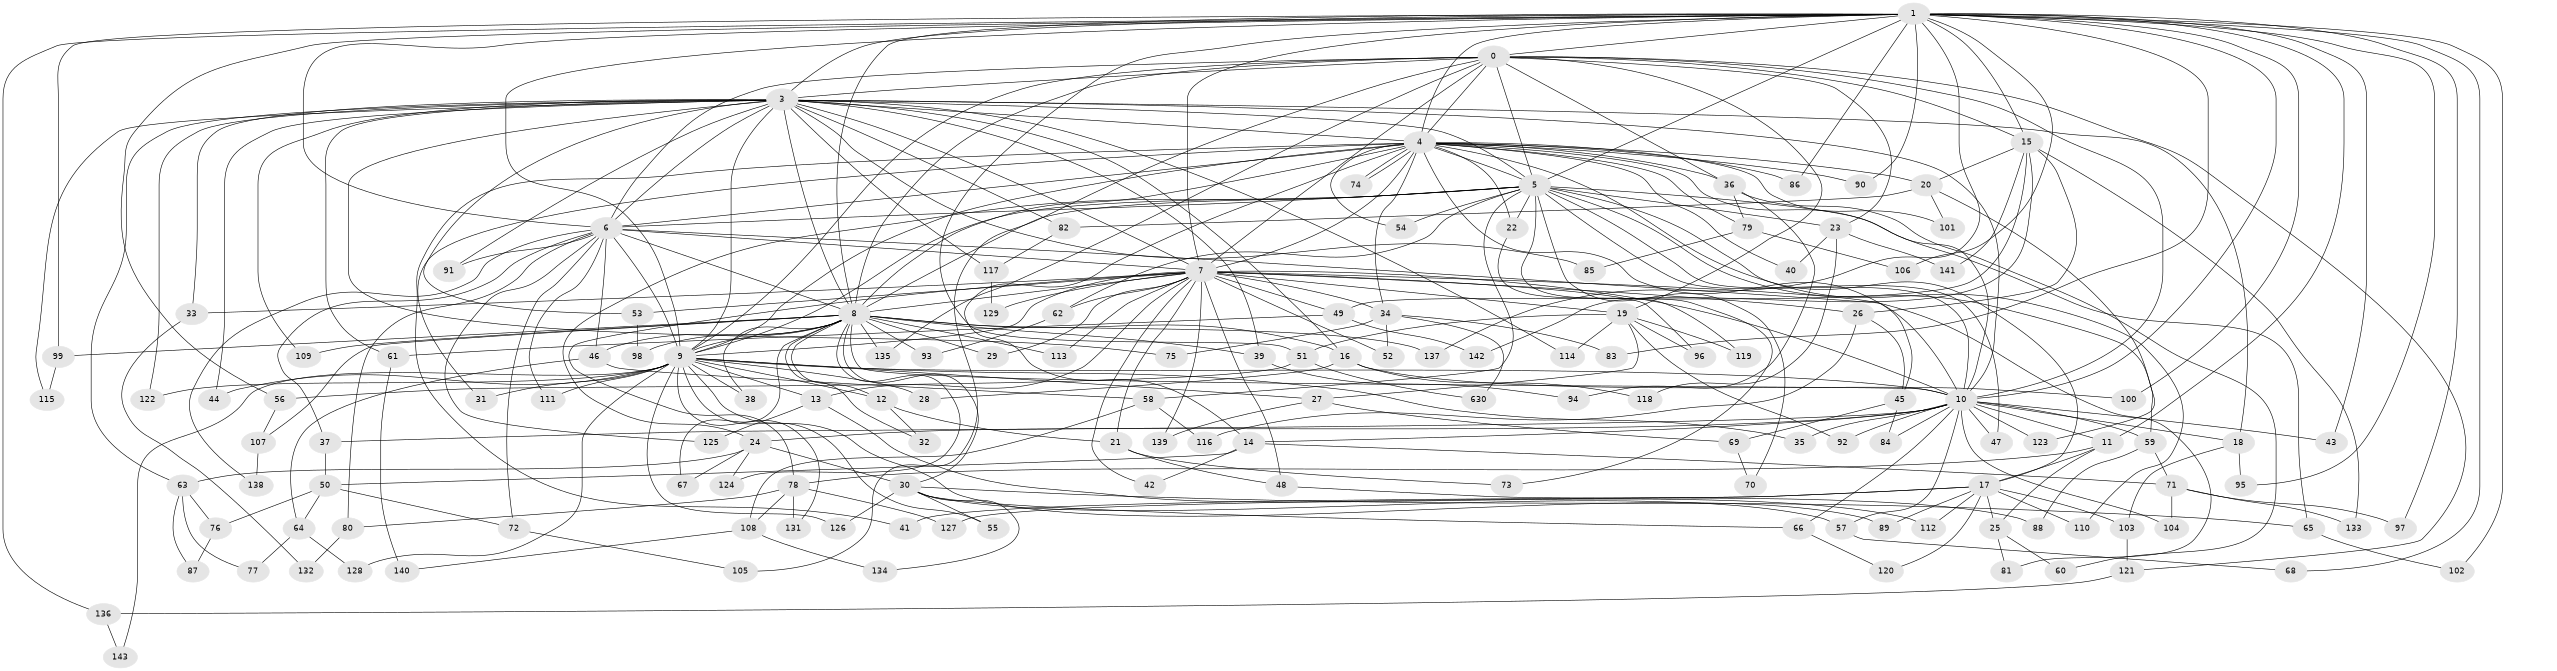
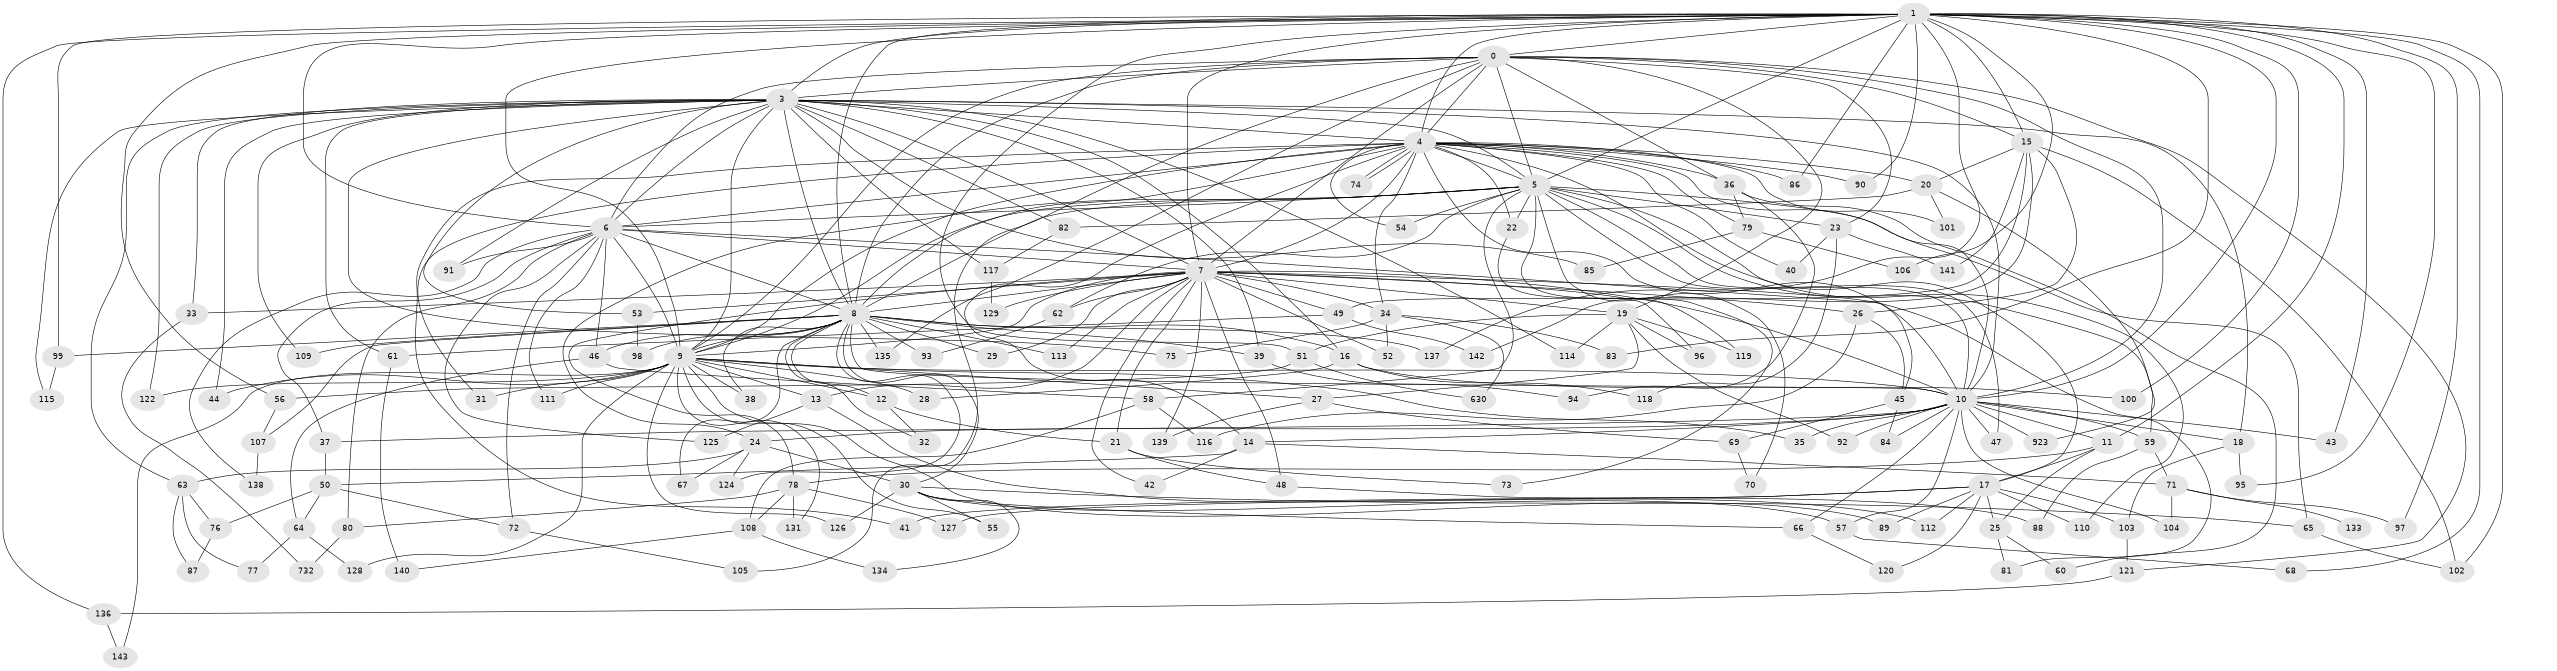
edge "15" -- "133": now "15" -- "102"
node "123": label "123" -> "923"
node "132": label "132" -> "732"
